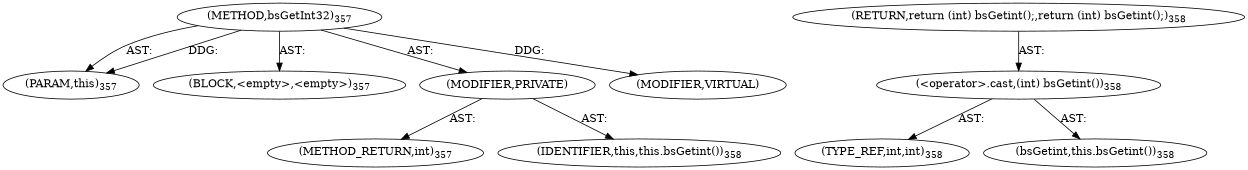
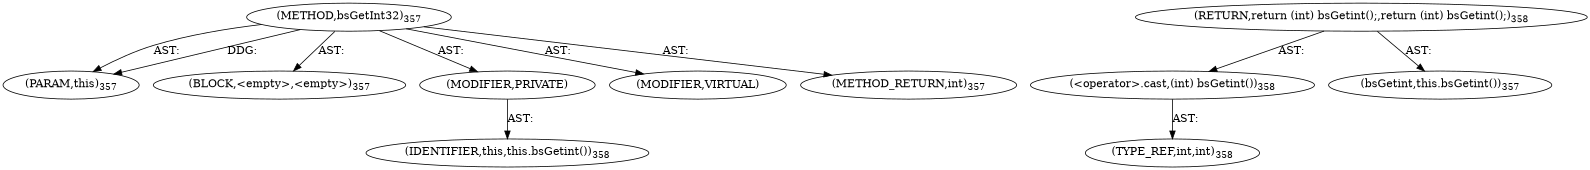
edge "(METHOD,bsGetInt32)" -> "(MODIFIER,VIRTUAL)": label "DDG: " -> "AST: "
edge "(MODIFIER,PRIVATE)" -> "(METHOD_RETURN,int)": now "(METHOD,bsGetInt32)" -> "(METHOD_RETURN,int)"
edge "(<operator>.cast,(int) bsGetint())" -> "(bsGetint,this.bsGetint())": now "(RETURN,return (int) bsGetint();,return (int) bsGetint();)" -> "(bsGetint,this.bsGetint())"
node "(bsGetint,this.bsGetint())": text "358" -> "357"
